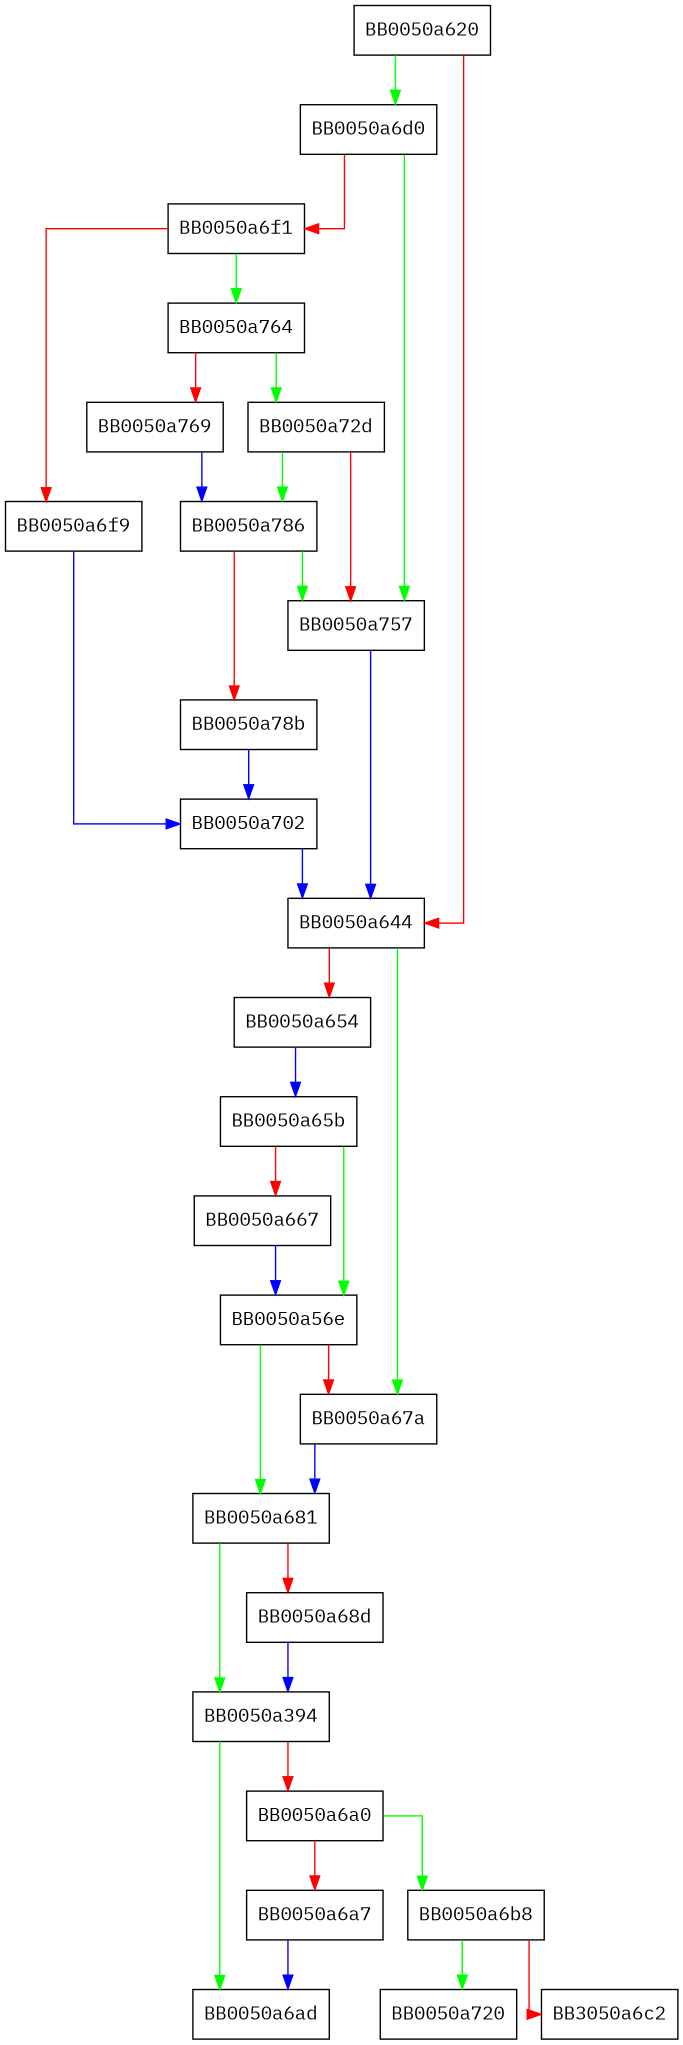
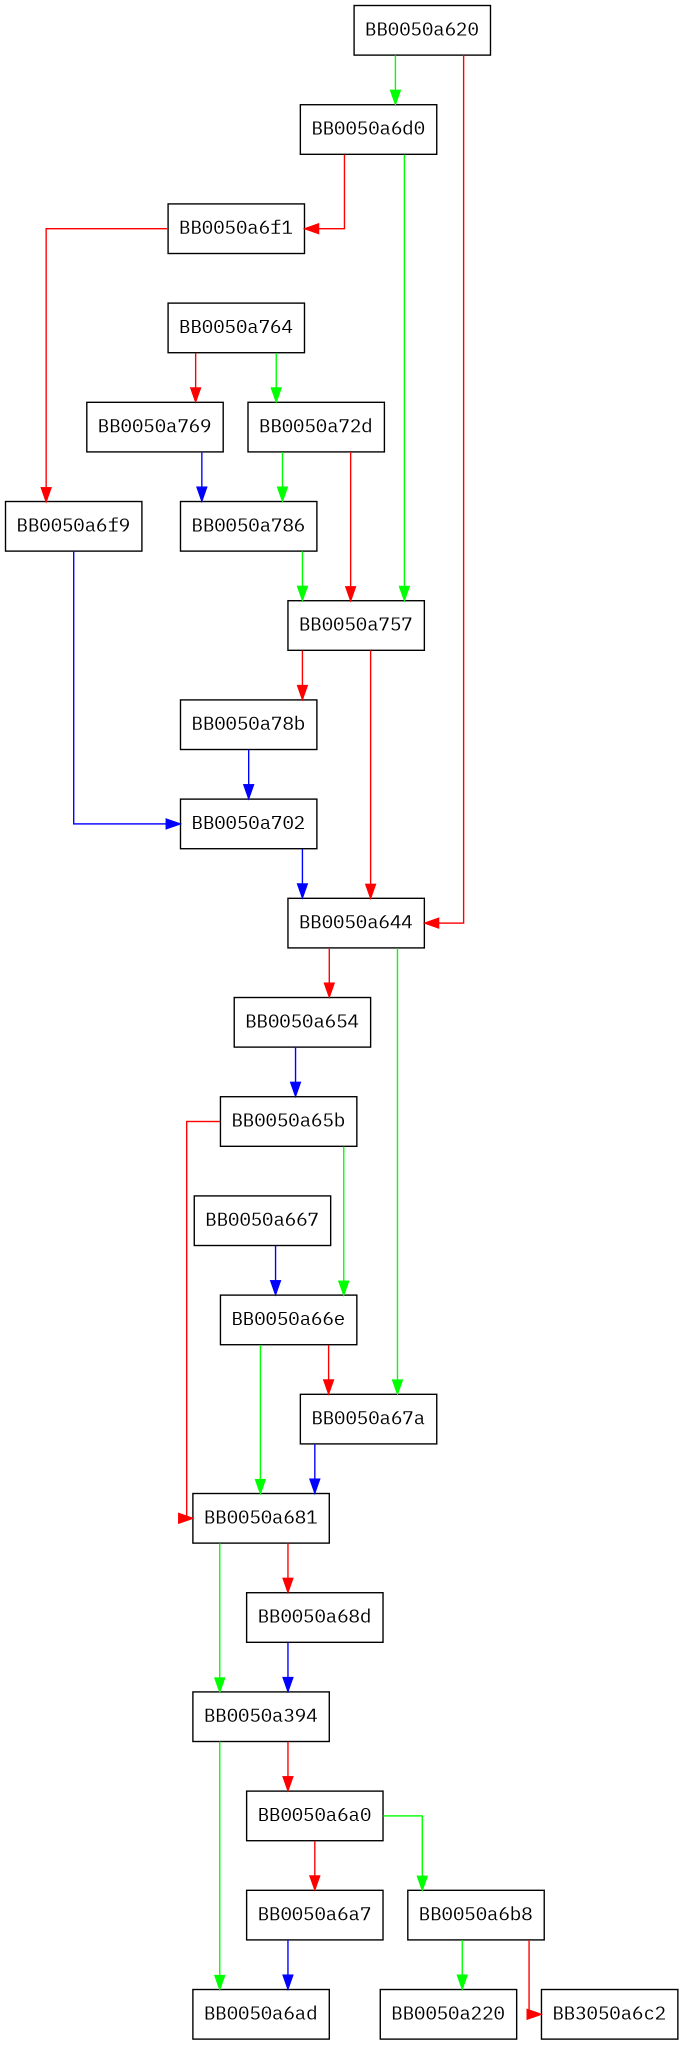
edge "BB0050a6f1" -> "BB0050a764": removed
edge "BB0050a786" -> "BB0050a78b": now "BB0050a757" -> "BB0050a78b"
edge "BB0050a757" -> "BB0050a644": color blue -> red
edge "BB0050a65b" -> "BB0050a667": now "BB0050a65b" -> "BB0050a681"
node "BB0050a56e": label "BB0050a56e" -> "BB0050a66e"
node "BB0050a720": label "BB0050a720" -> "BB0050a220"
